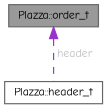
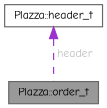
edge "Plazza::header_t" -> "Plazza::order_t": reversed
